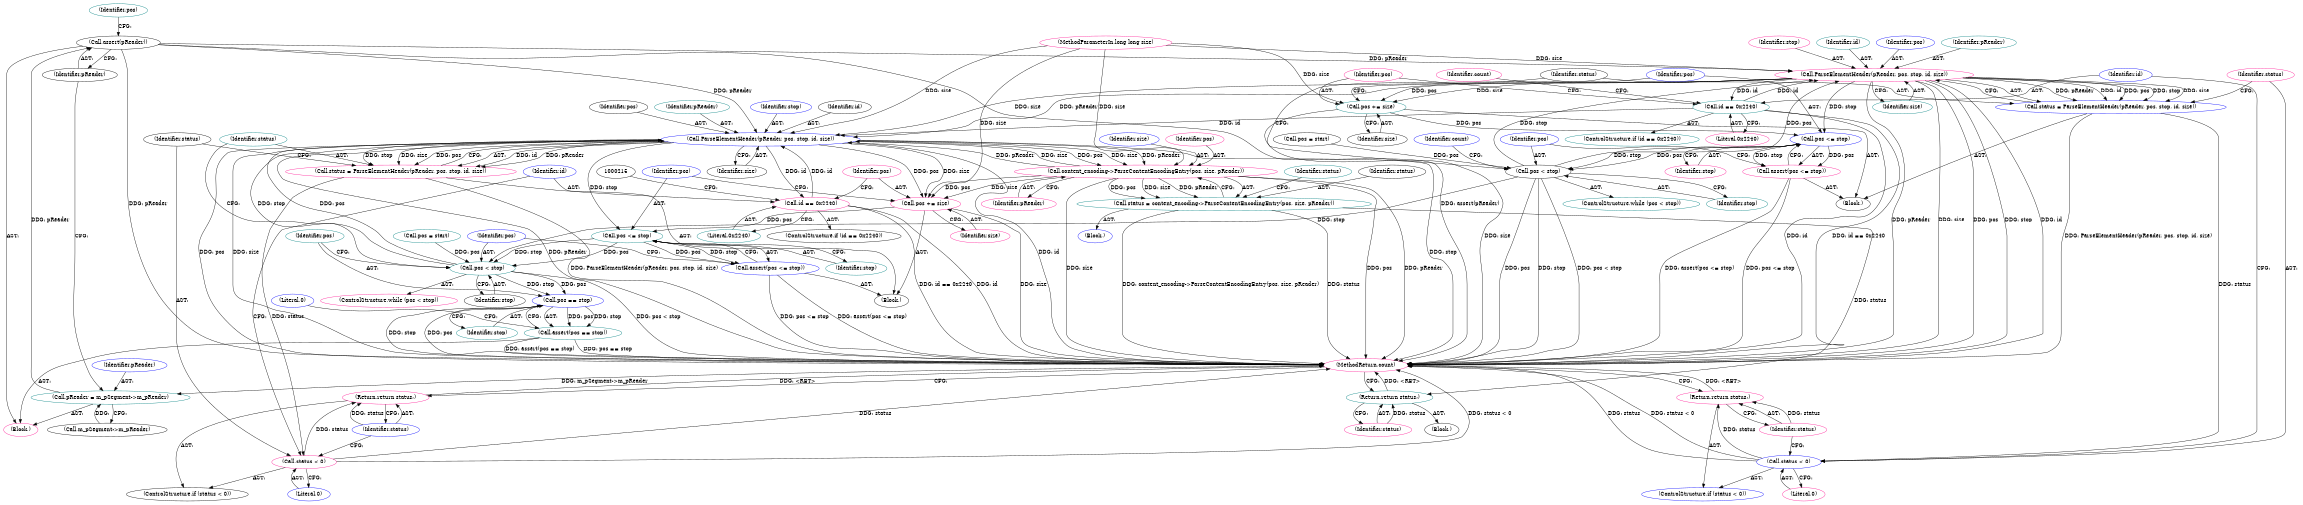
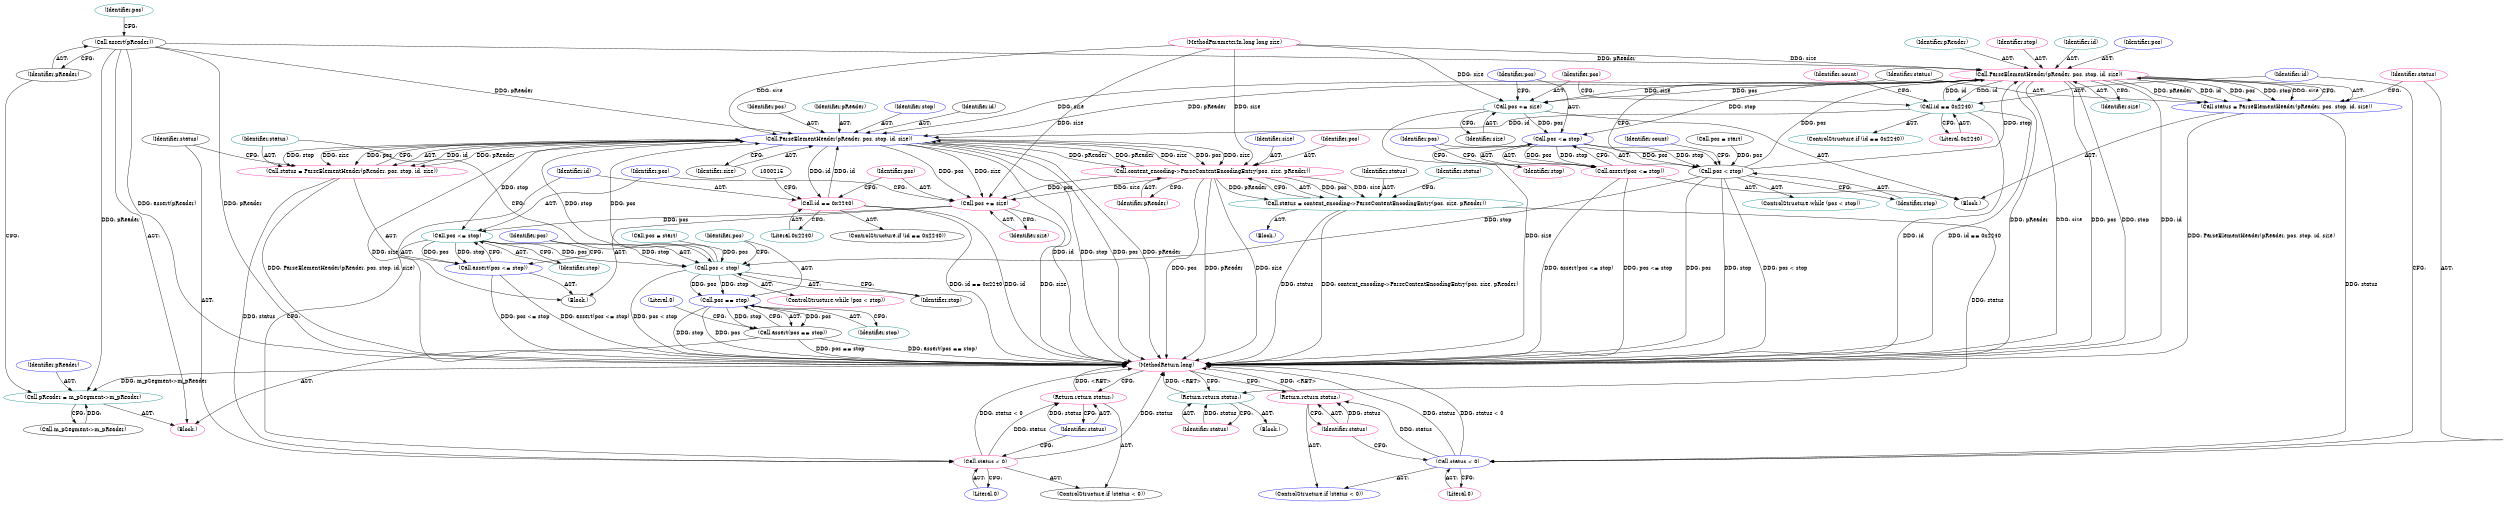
edge "(Call,pReader = m_pSegment->m_pReader)" -> "(Call,assert(pReader))": reversed
node "(Call,assert(pos == stop))": color teal -> black
node "(MethodReturn,count)": label "(MethodReturn,count)" -> "(MethodReturn,long)"
